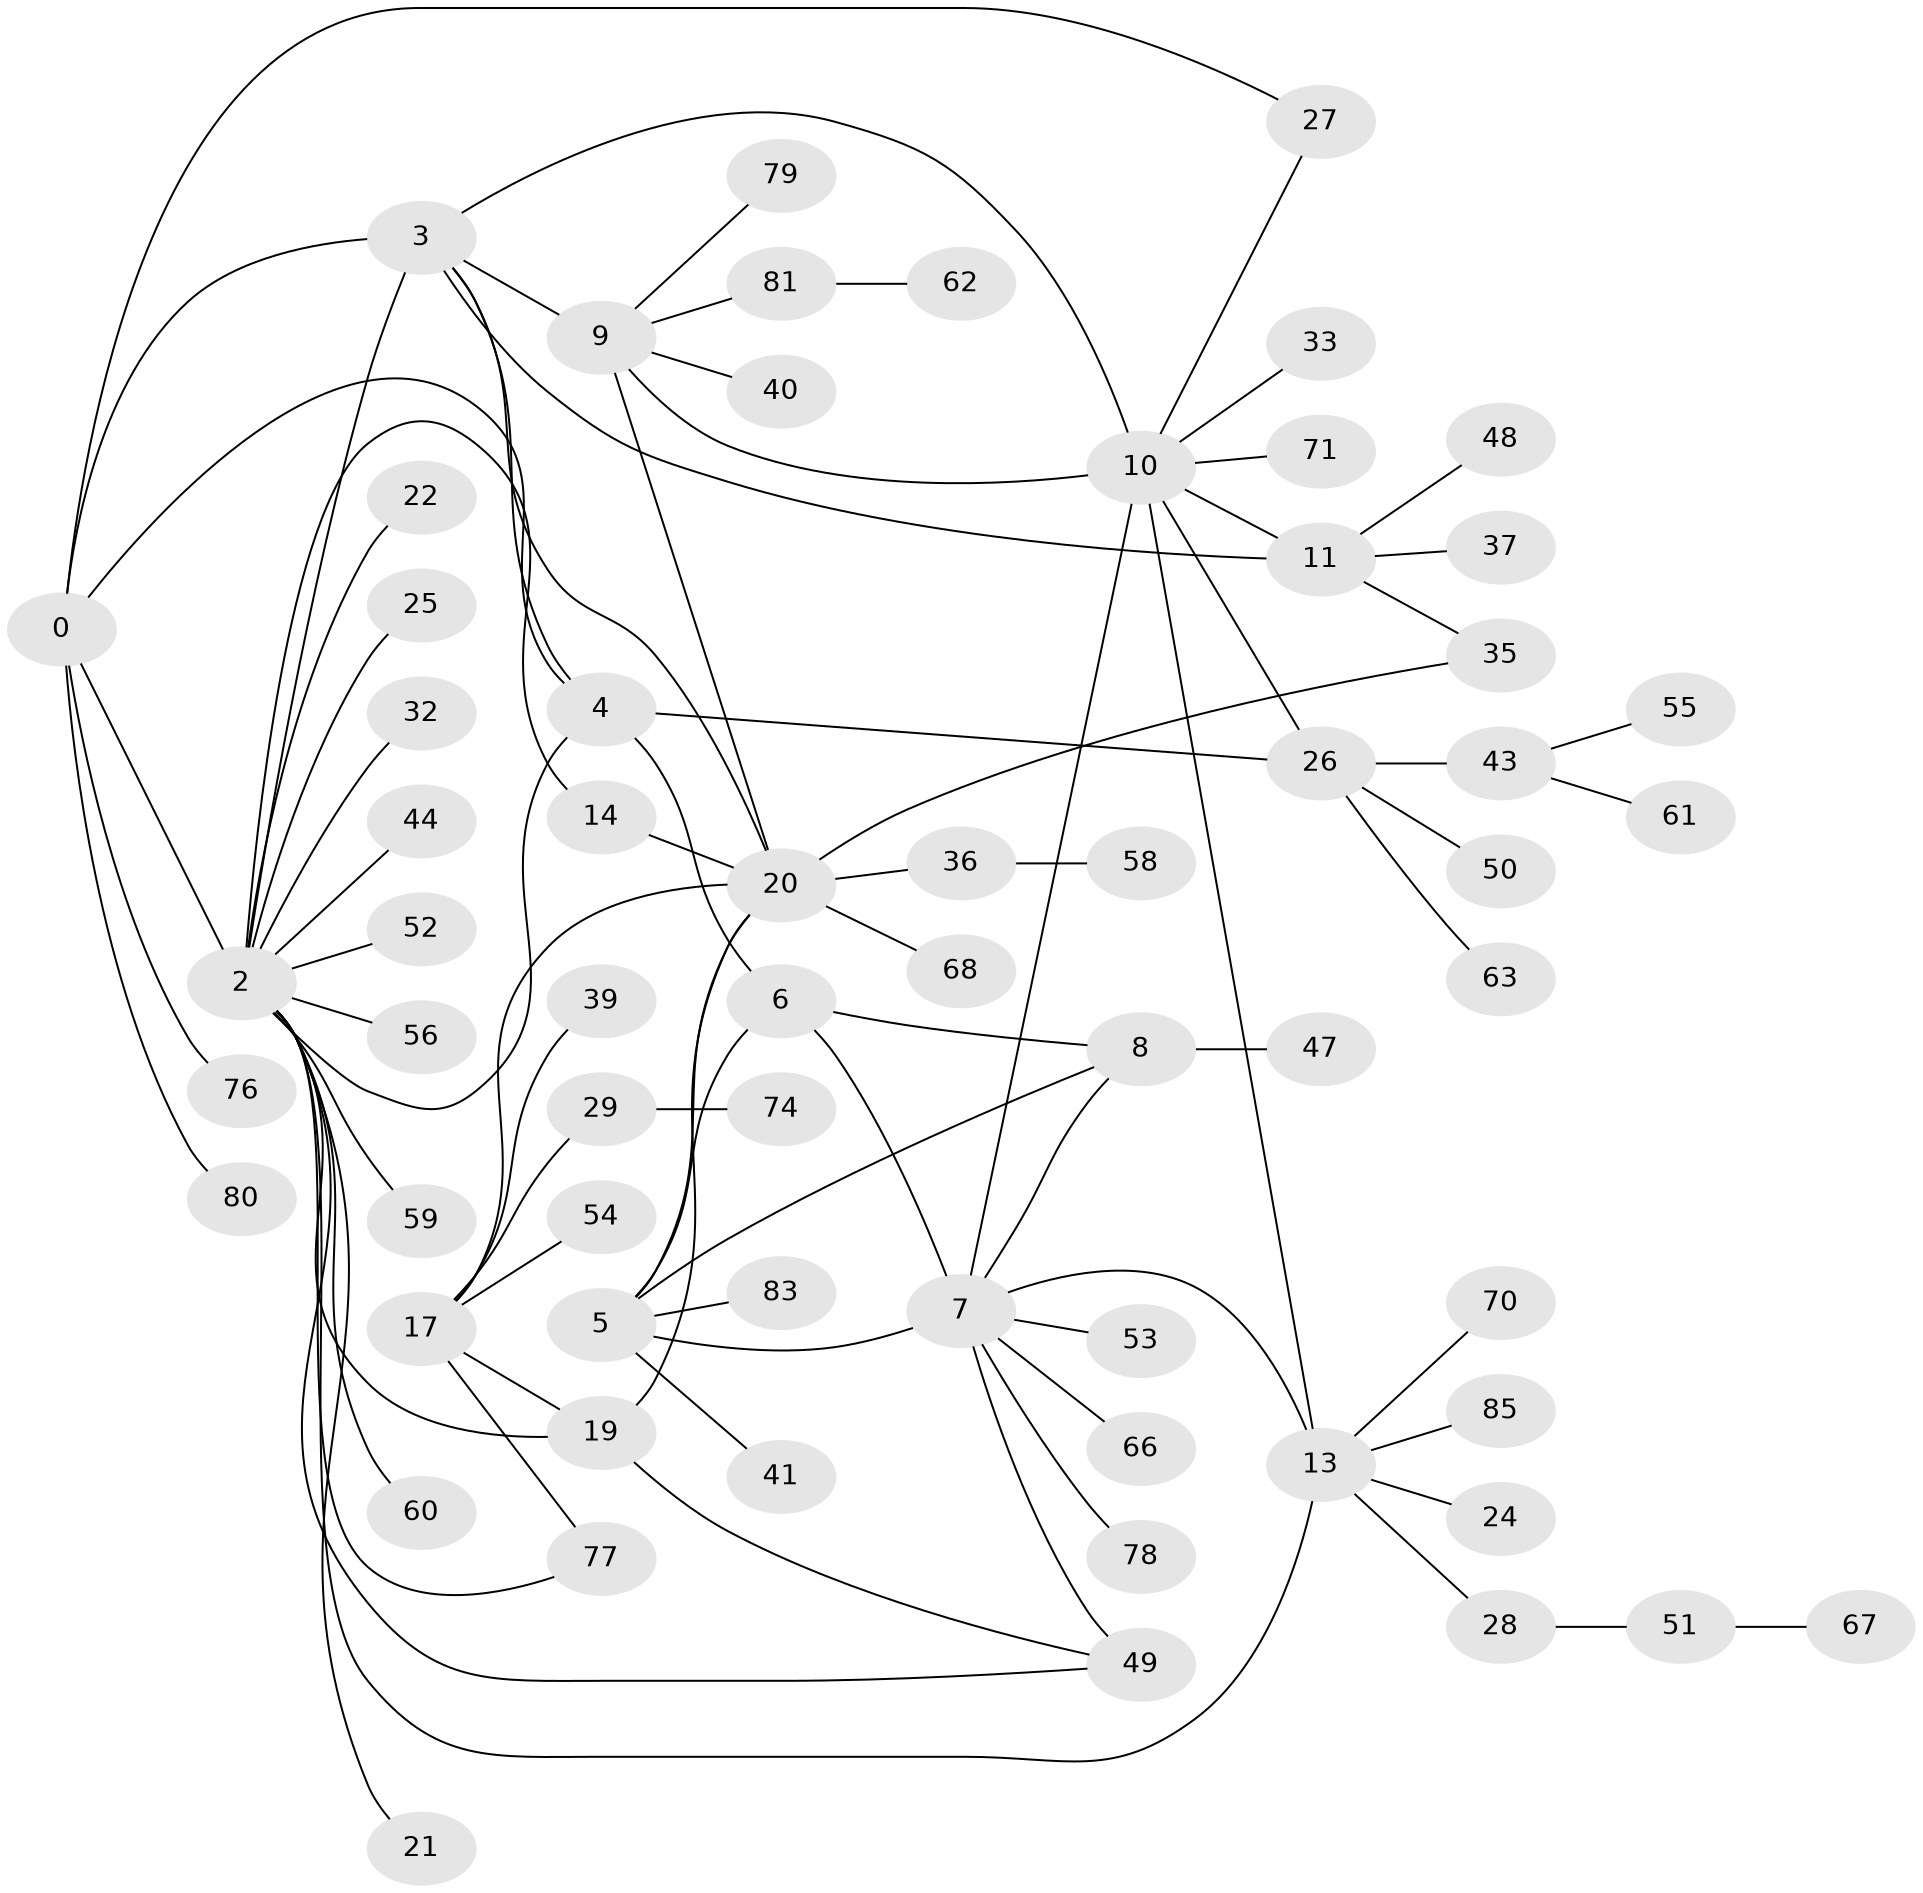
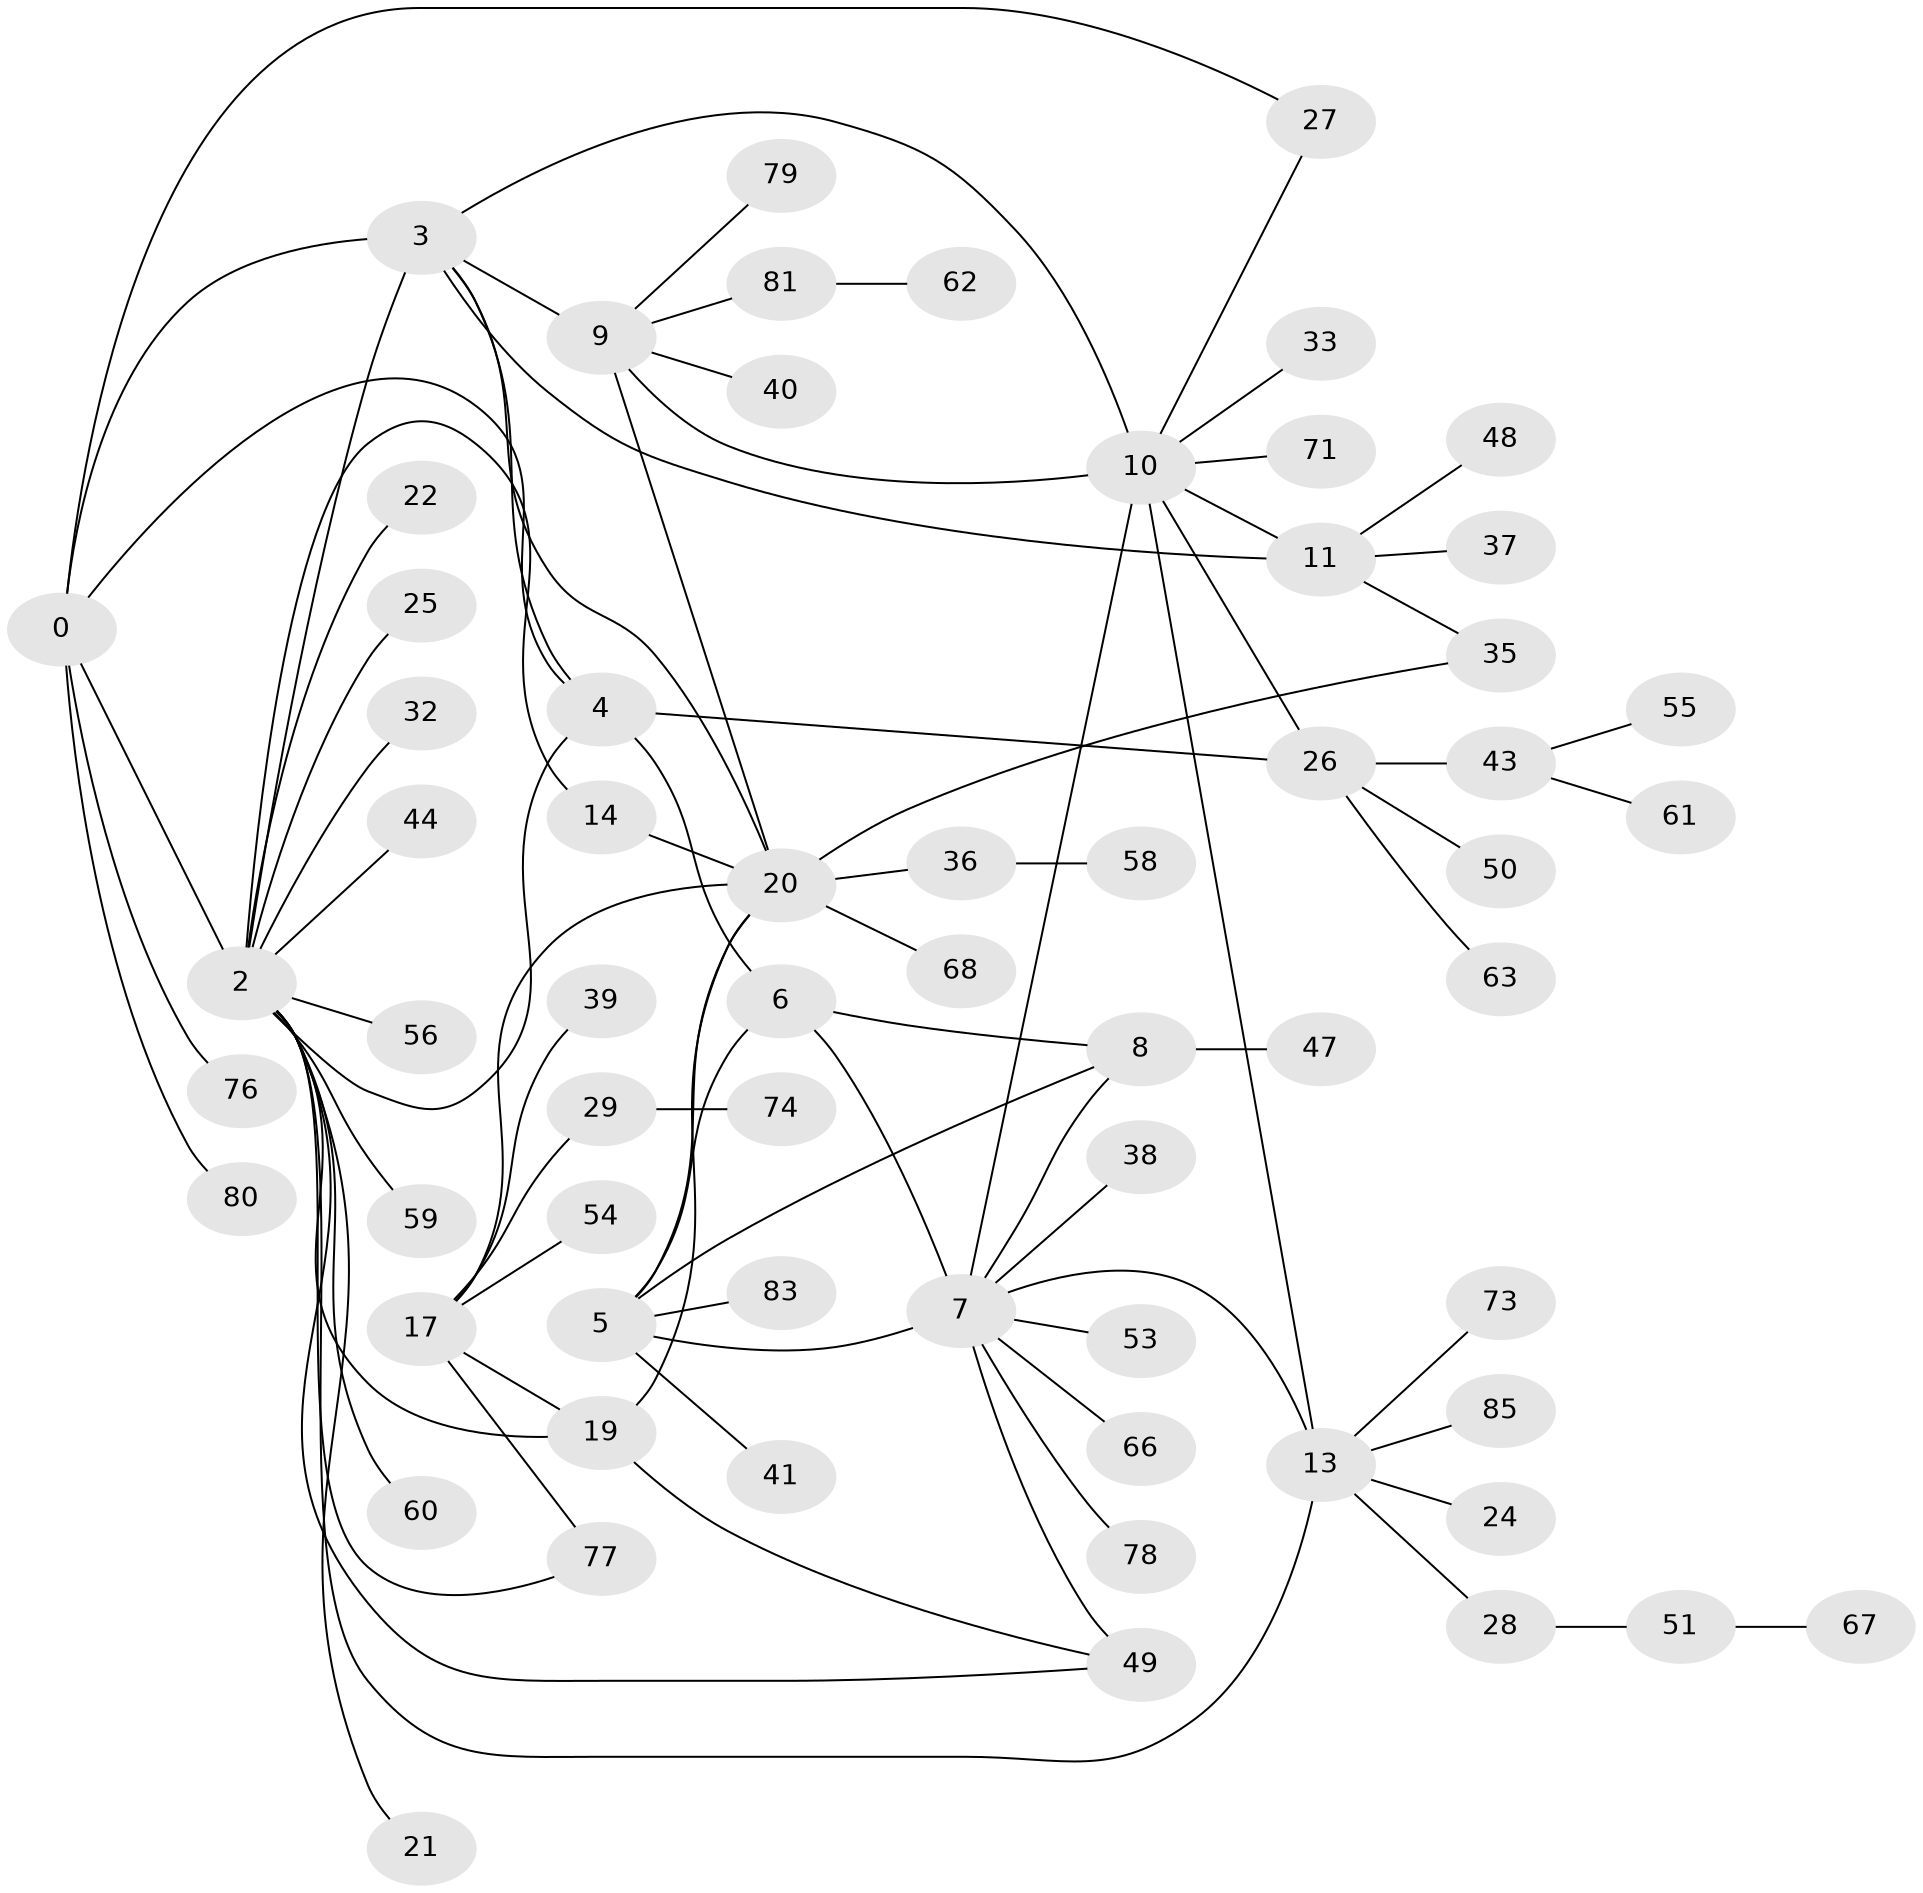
node "52": removed
node "38": added
node "70": label "70" -> "73"
